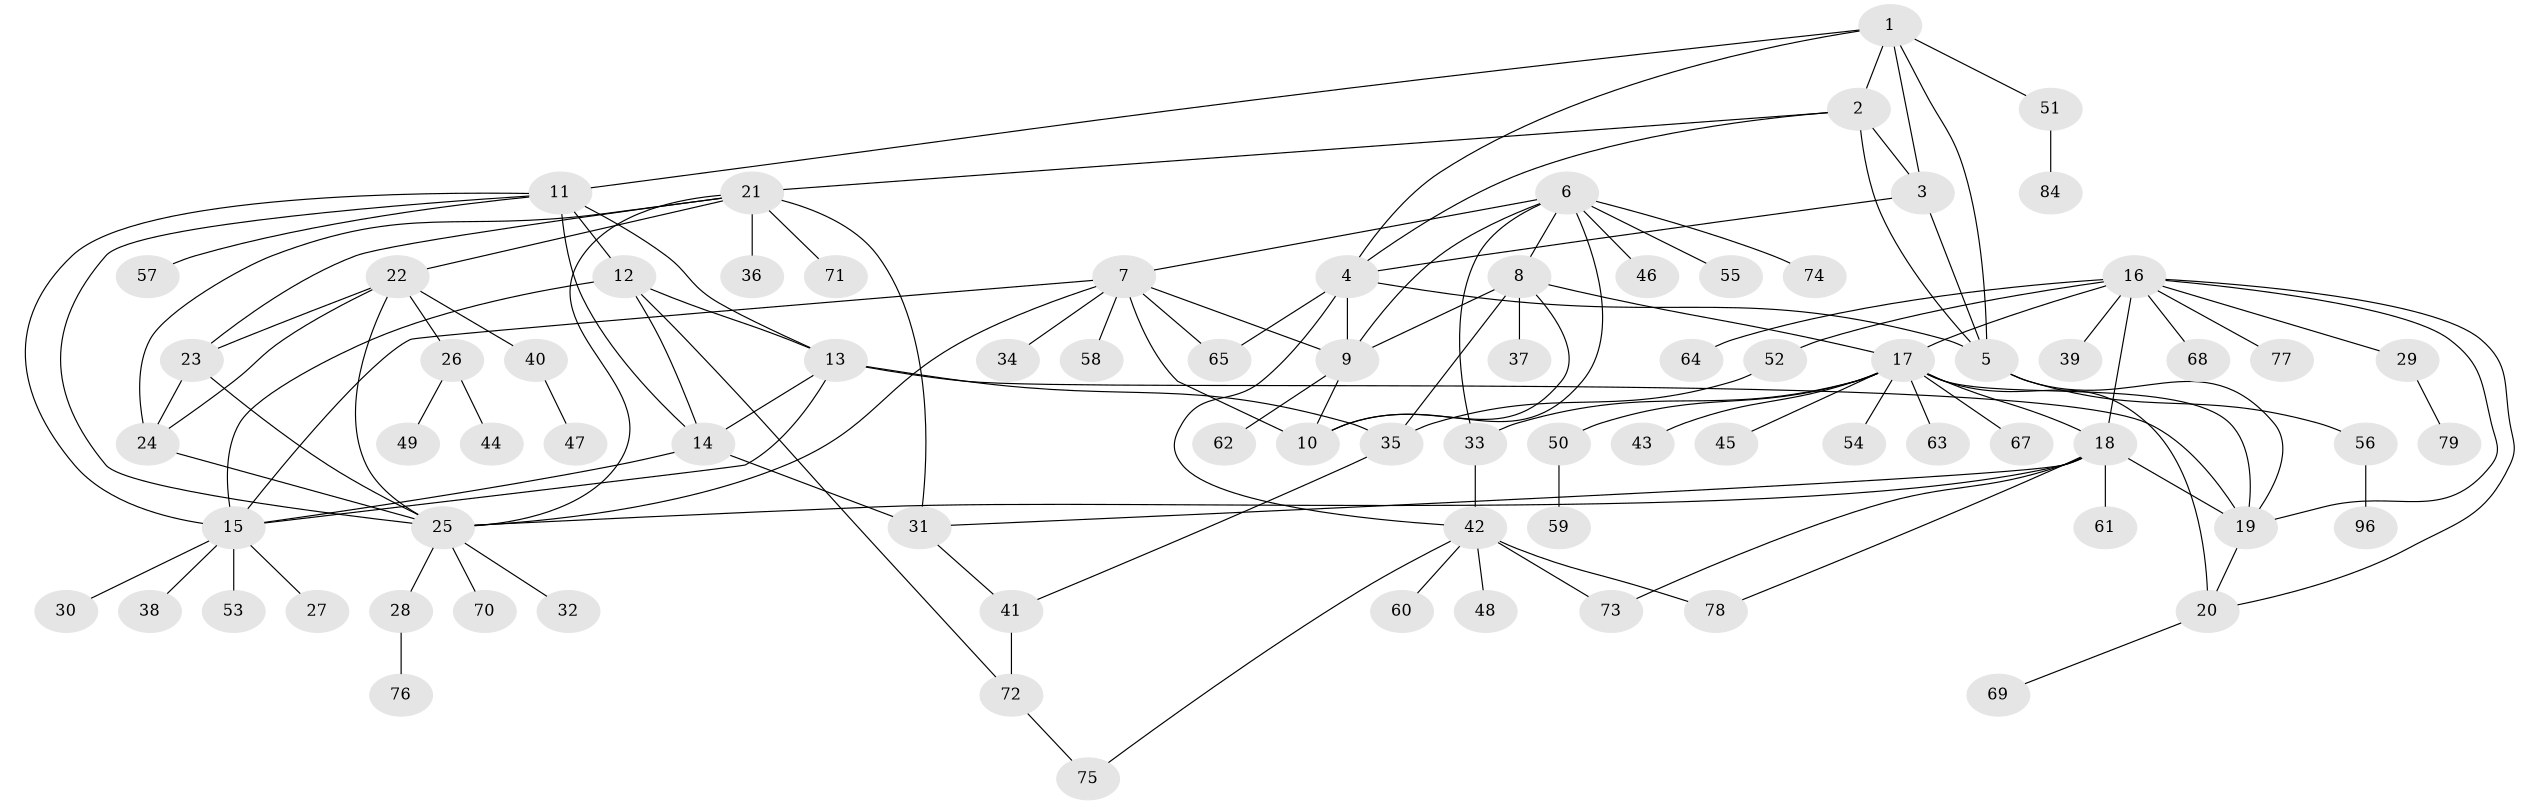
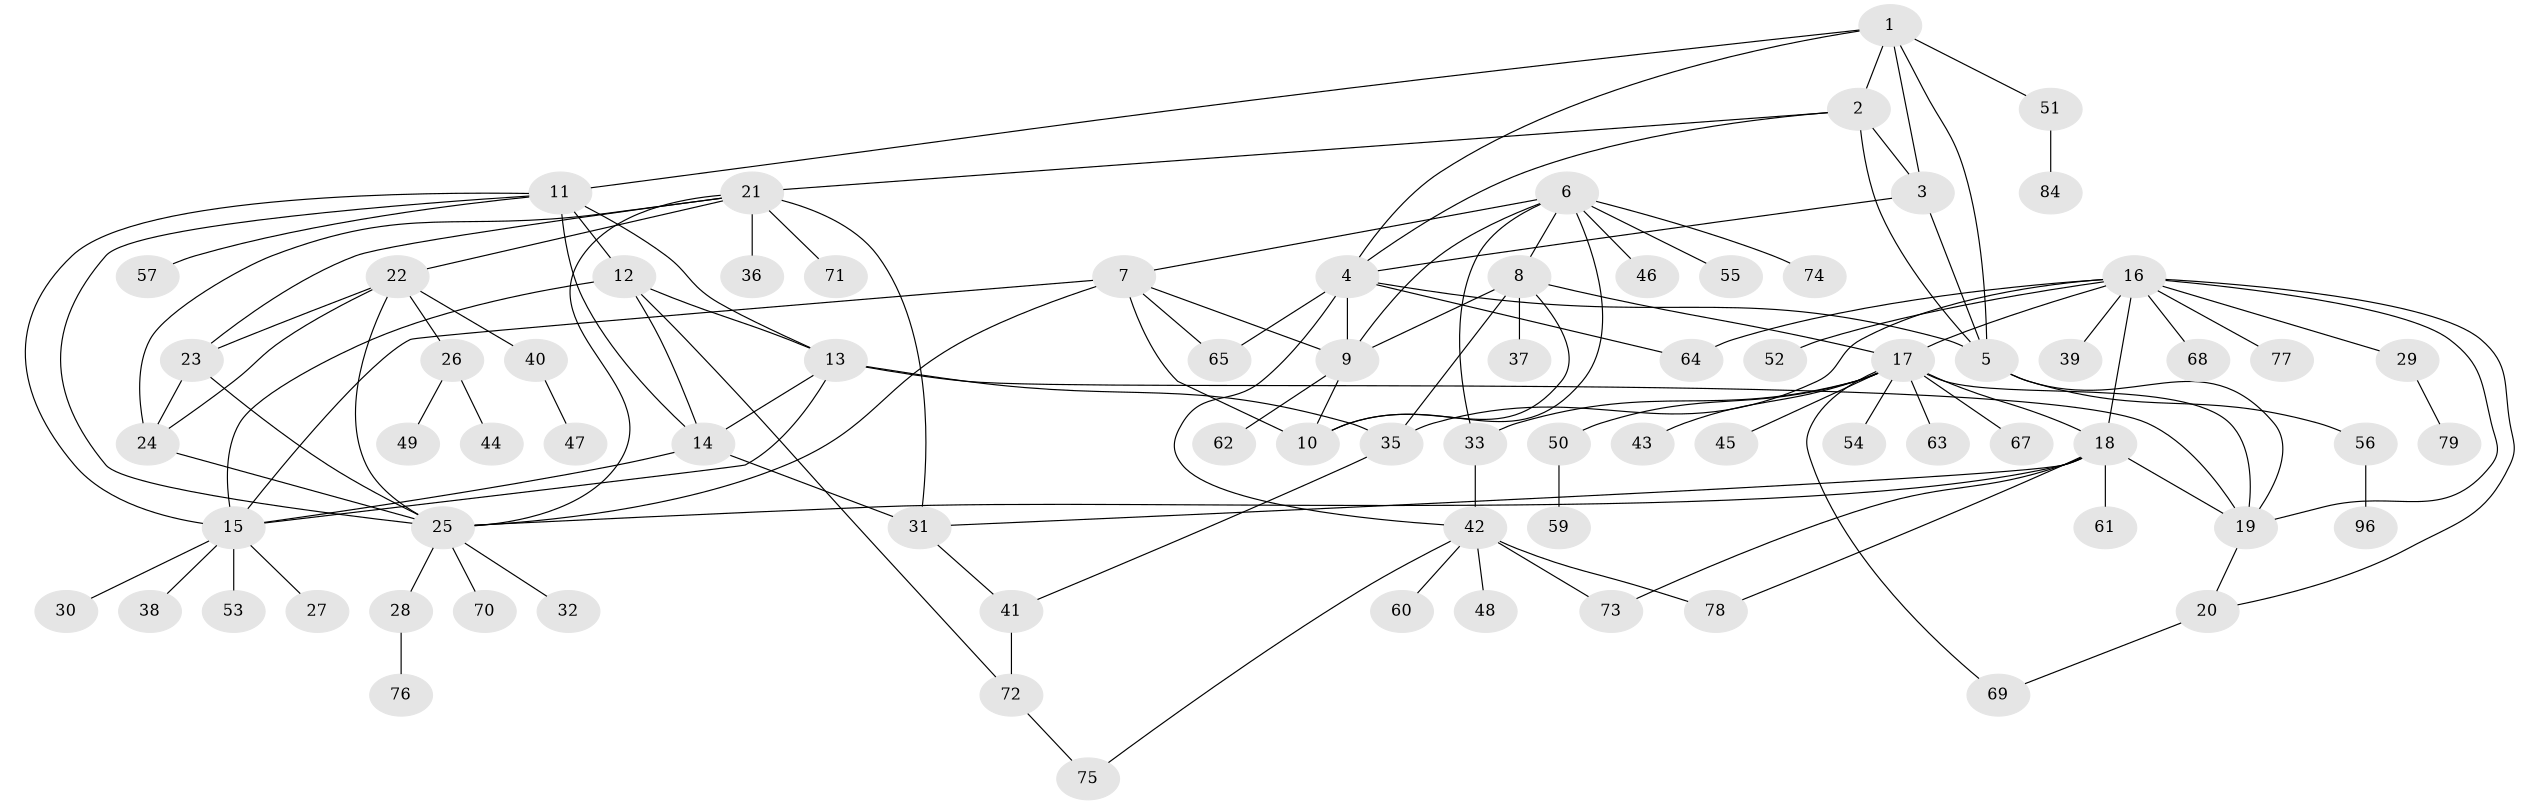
edge "4" -- "64": added
node "34": removed
node "58": removed
edge "52" -- "35": now "16" -- "35"
edge "17" -- "20": now "17" -- "69"
